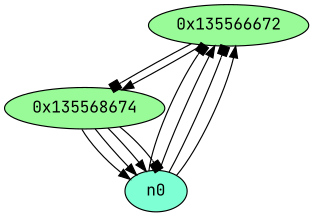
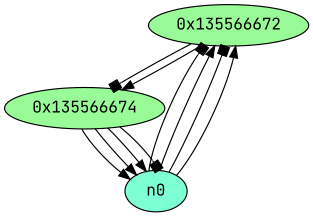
node "0x135568674": label "0x135568674" -> "0x135566674"
